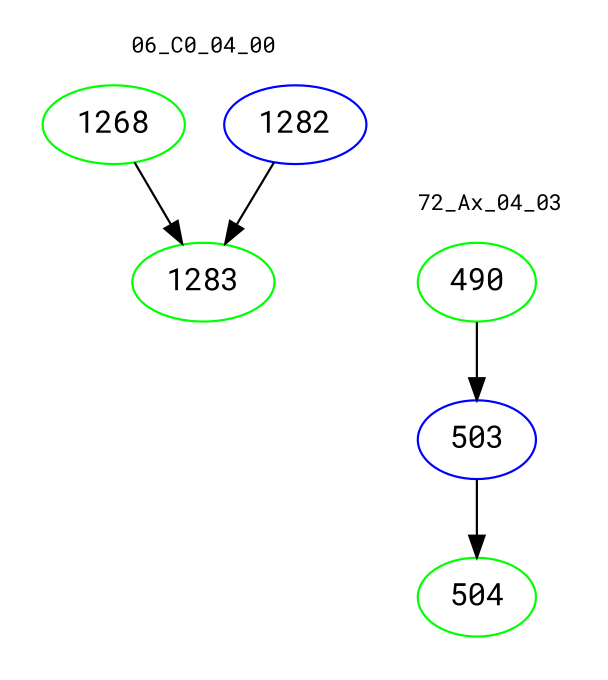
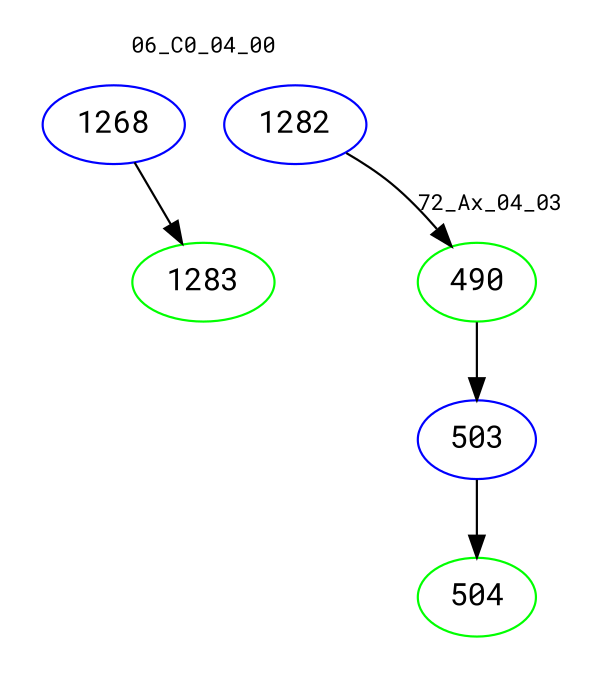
node "1268": color green -> blue
edge "1282" -> "1283": now "1282" -> "490"
